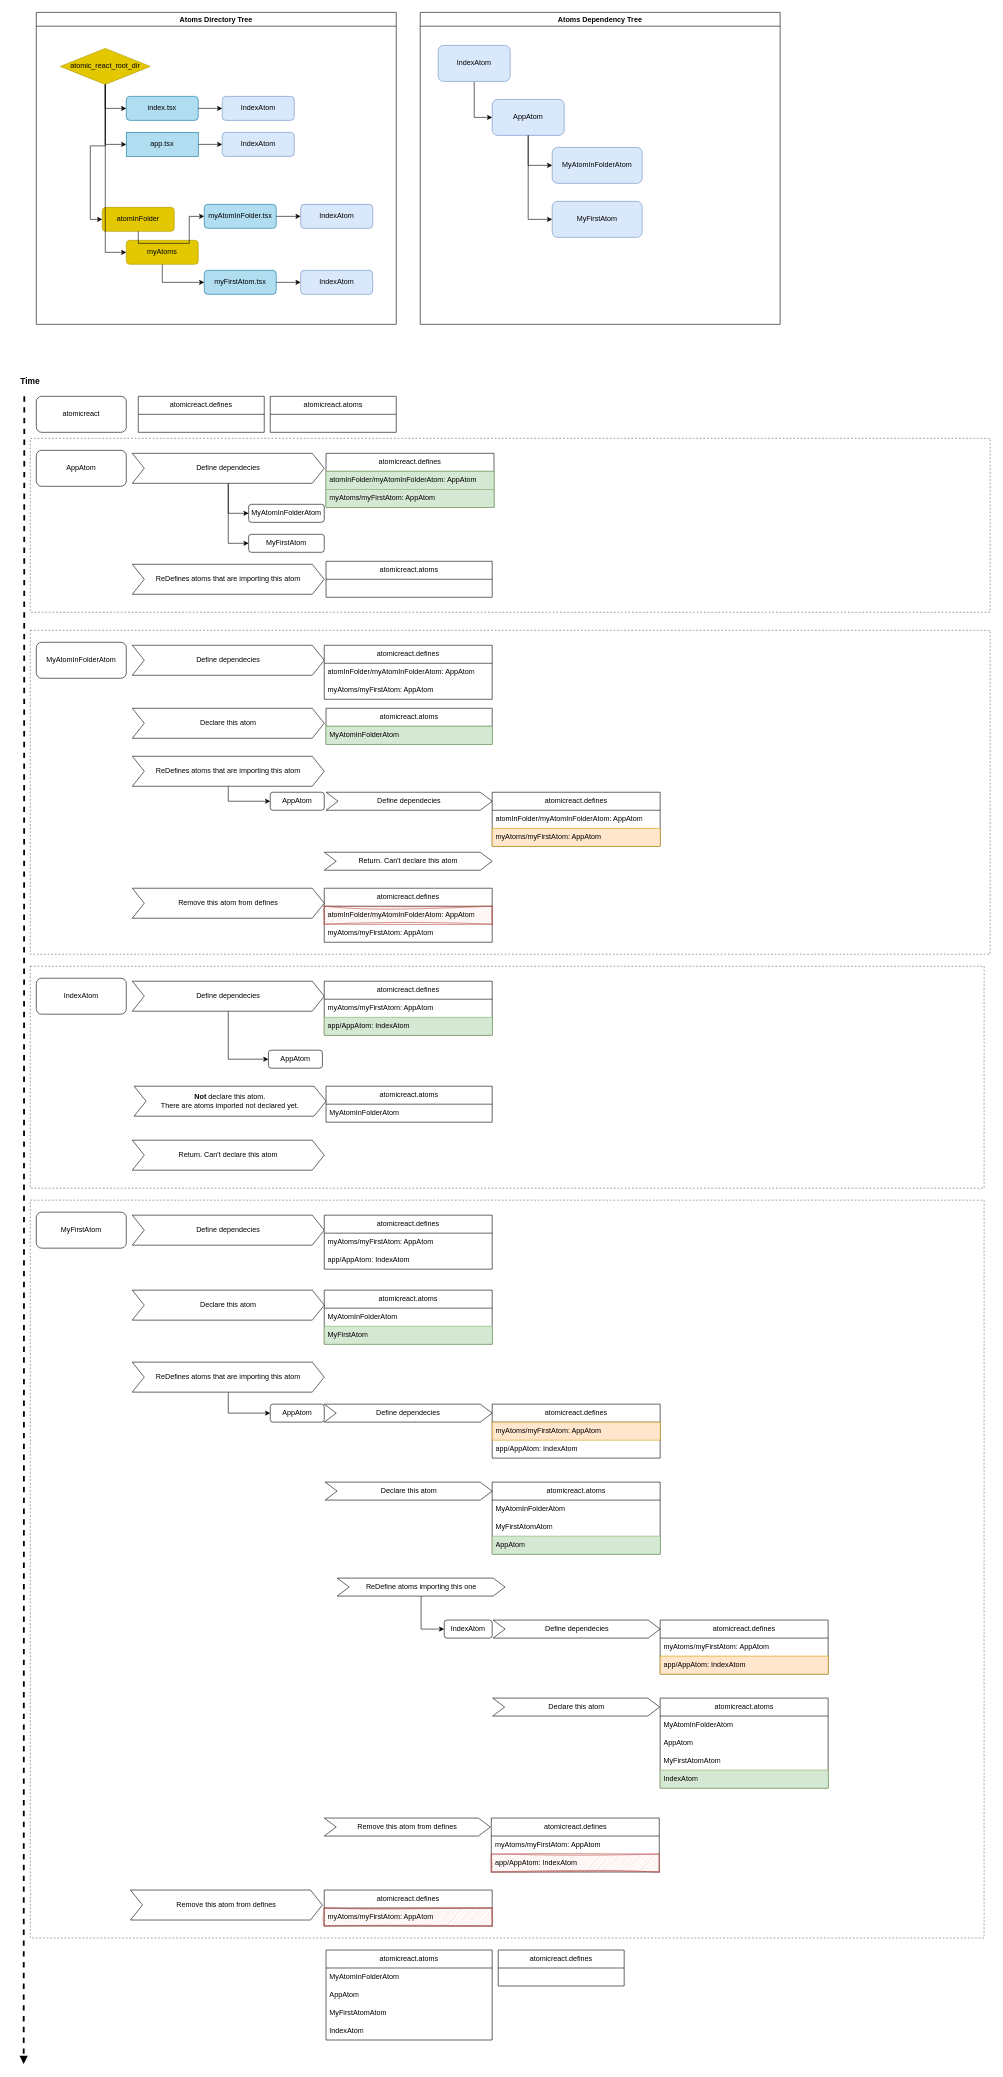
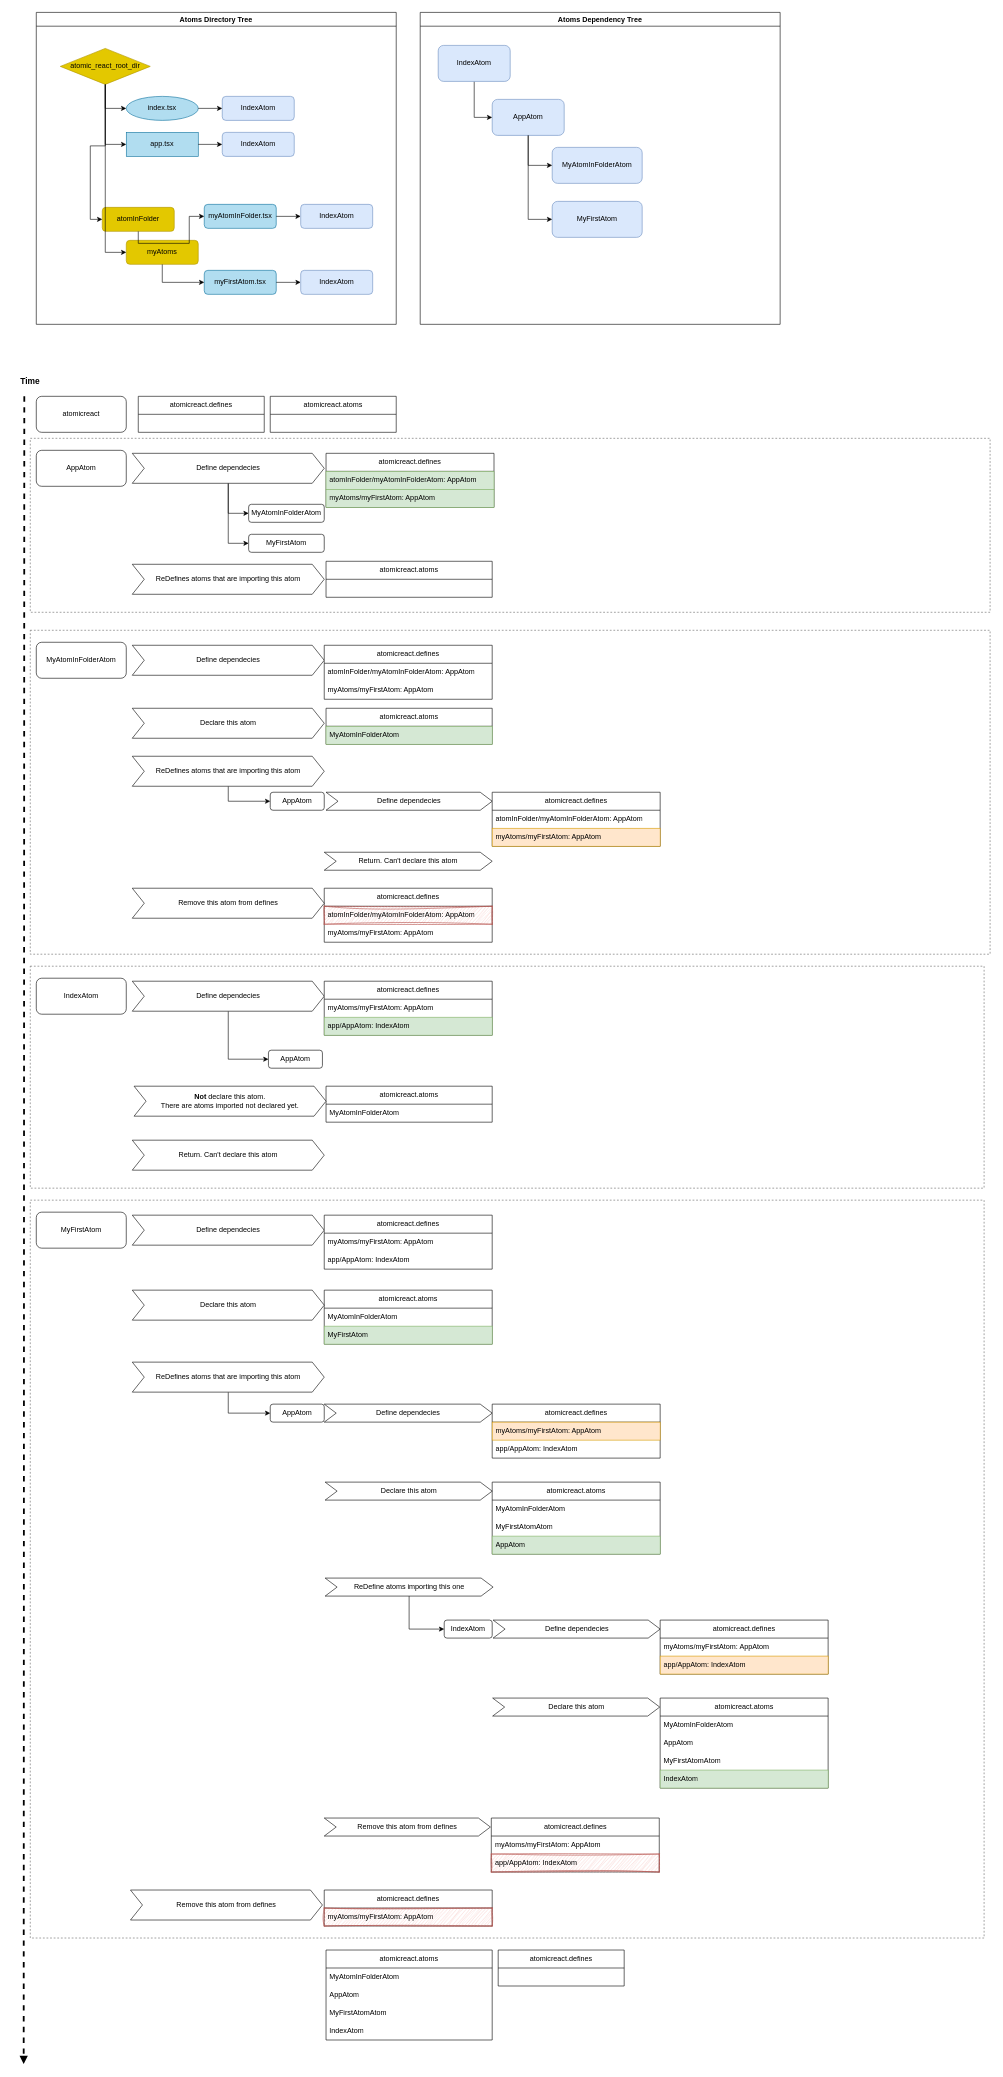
node "index.tsx": shape rounded rectangle -> ellipse
node "ReDefine atoms importing this one": moved (421, 1587) -> (409, 1587)
